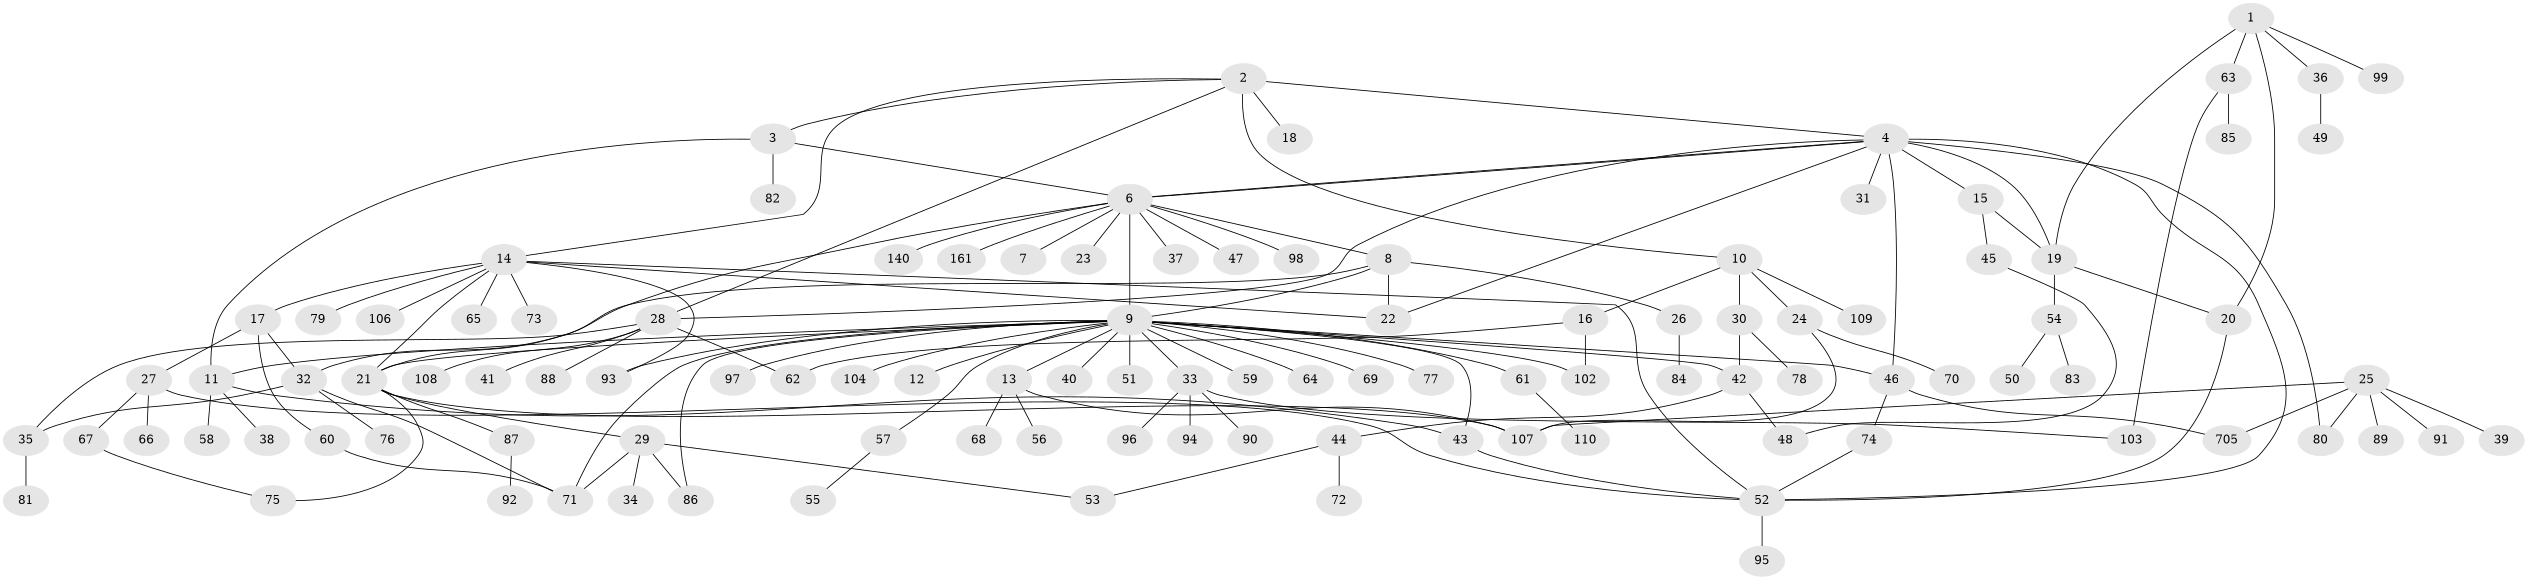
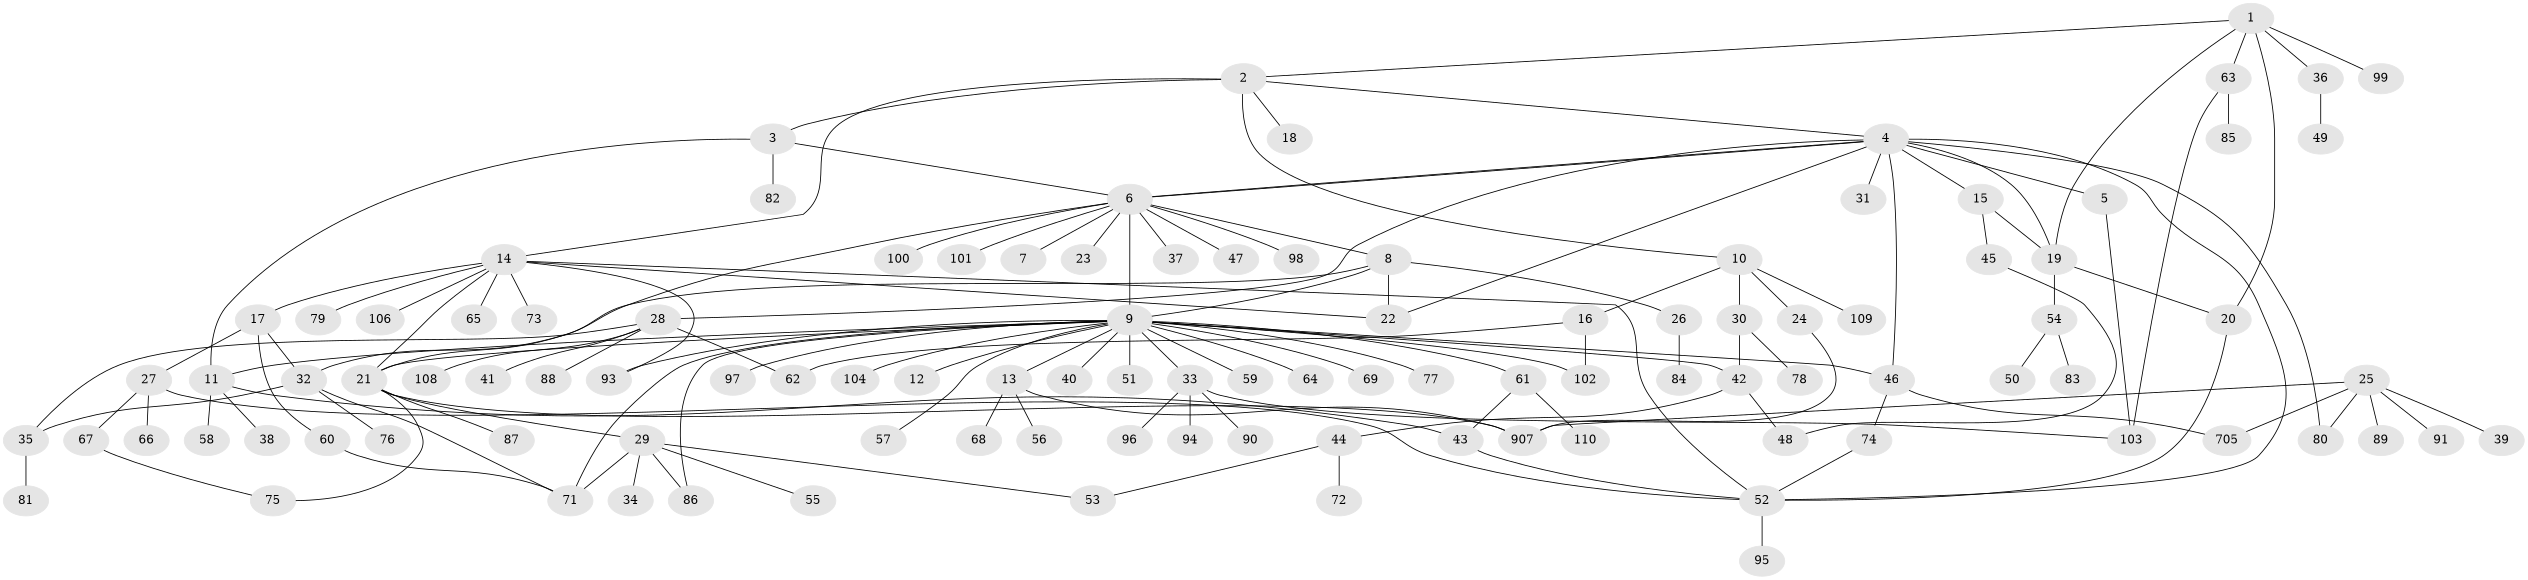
edge "2" -- "28": now "2" -- "1"
node "5": added
node "140": label "140" -> "100"
node "161": label "161" -> "101"
edge "9" -- "43": now "61" -- "43"
node "70": removed
node "107": label "107" -> "907"
edge "57" -- "55": now "29" -- "55"
node "92": removed
